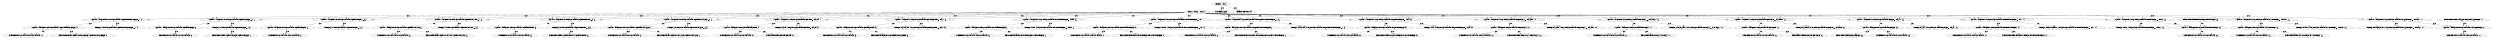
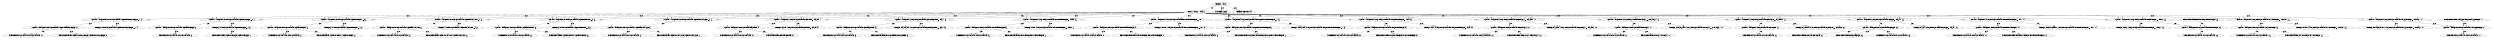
edge "(METHOD,<clinit>)" -> "(BLOCK,<empty>,<empty>)": added, label "AST:"
node "(LITERAL,6,int DescriptorHandler.STATE_IN_MESSAGE = 6)": removed
edge "(LITERAL,5,int DescriptorHandler.STATE_IN_ENTITY = 5)" -> "(FIELD_IDENTIFIER,STATE_IN_ENTITY,STATE_IN_ENTITY)": now "(<operator>.fieldAccess,DescriptorHandler.STATE_IN_ENTITY)" -> "(FIELD_IDENTIFIER,STATE_IN_ENTITY,STATE_IN_ENTITY)"
edge "(<operator>.fieldAccess,DescriptorHandler.EJB_NAME)" -> "(FIELD_IDENTIFIER,EJB_NAME,EJB_NAME)": now "(<operator>.fieldAccess,DescriptorHandler.EJB_JAR)" -> "(FIELD_IDENTIFIER,EJB_NAME,EJB_NAME)"
node "(FIELD_IDENTIFIER,STATE_IN_BEANS,STATE_IN_BEANS)": added
